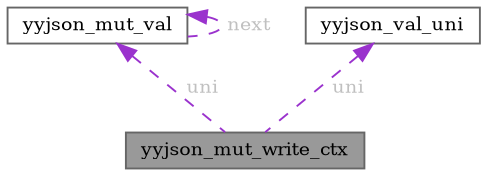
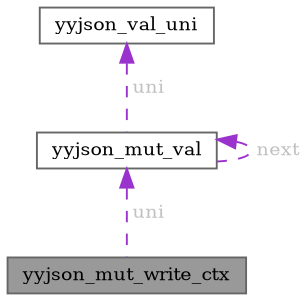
edge "yyjson_mut_write_ctx" -> "yyjson_val_uni": now "yyjson_mut_val" -> "yyjson_val_uni"
